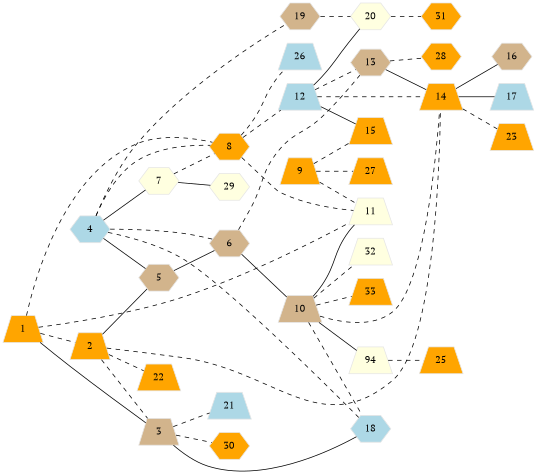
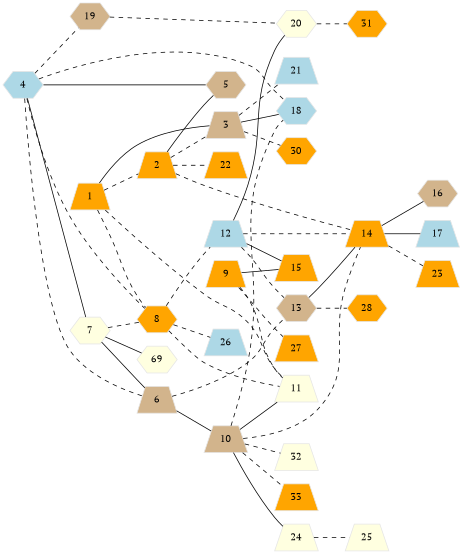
edge "15" -- "9": style dashed -> solid
node "29": label "29" -> "69"
node "6": shape hexagon -> trapezium
edge "6" -- "5": now "6" -- "7"
node "94": label "94" -> "24"
node "25": fillcolor orange -> lightyellow
